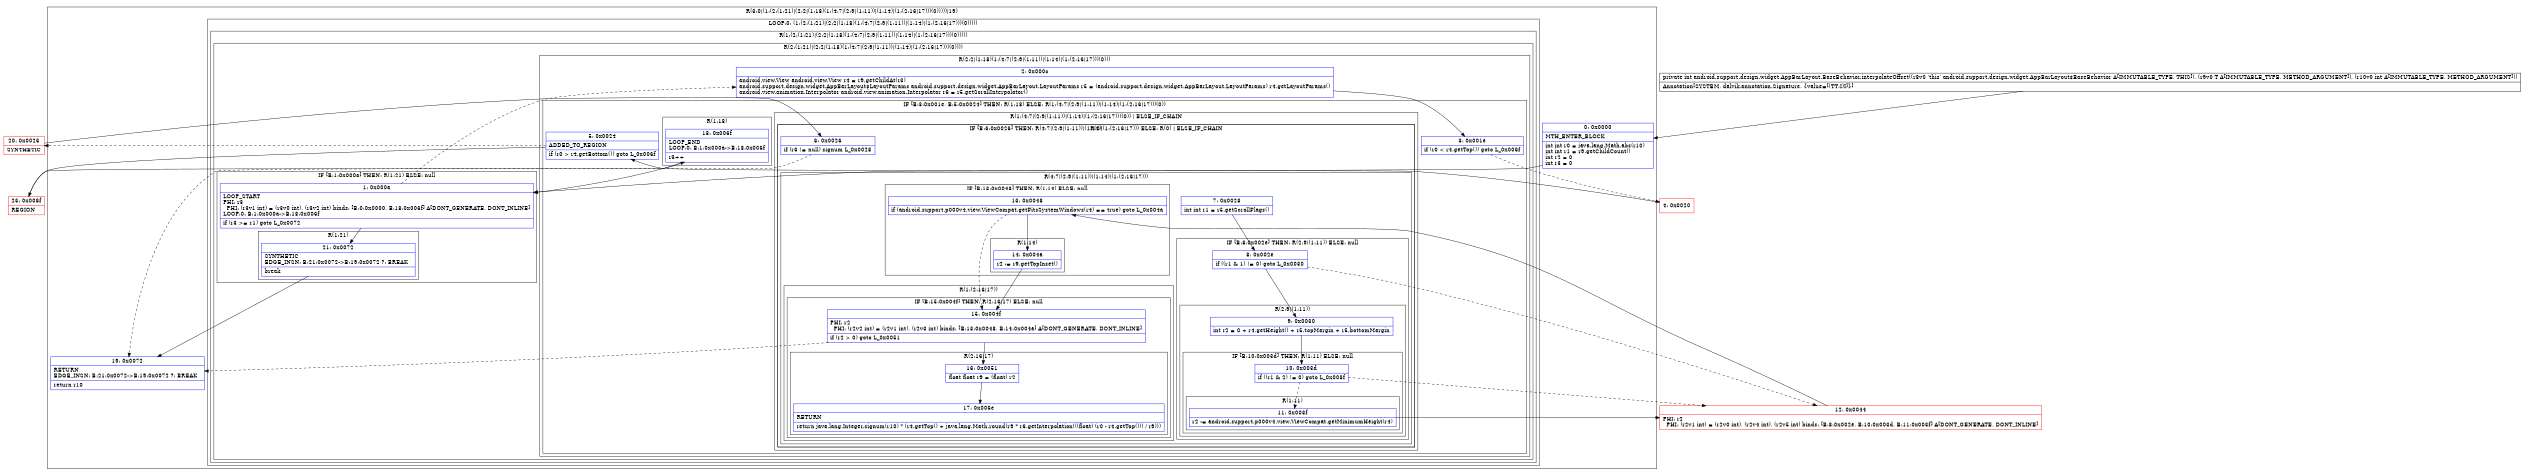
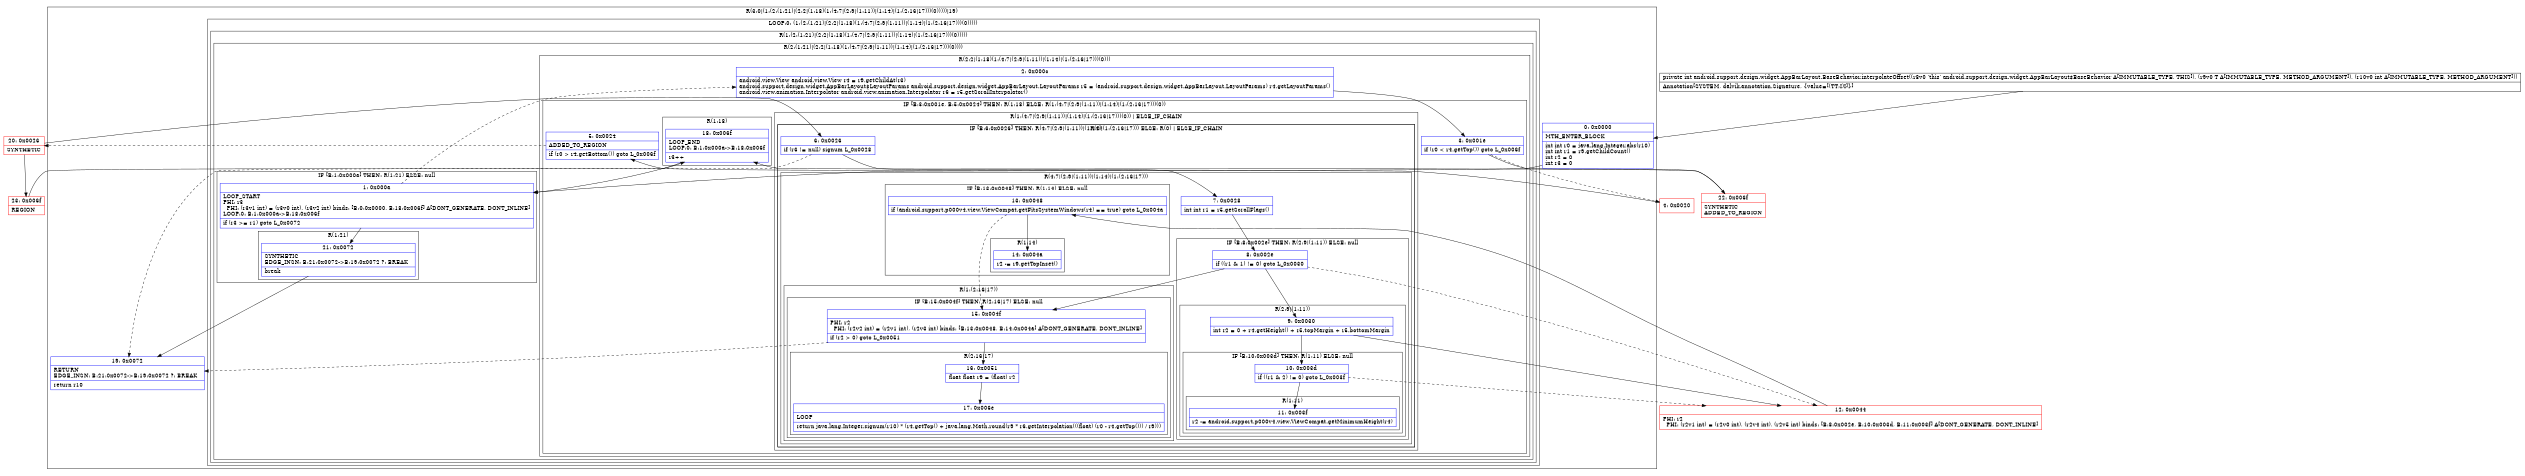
node "0: 0x0000": text "int int r0 = java.lang.Math.abs(r10)" -> "int int r0 = java.lang.Integer.abs(r10)"
edge "5: 0x0024" -> "23: 0x006f": now "20: 0x0026" -> "23: 0x006f"
edge "6: 0x0026" -> "7: 0x0028": added
node "22: 0x006f": added
edge "14: 0x004a" -> "15: 0x004f": now "8: 0x002e" -> "15: 0x004f"
edge "10: 0x003d" -> "11: 0x003f": style dashed -> solid
node "17: 0x006e": text "RETURN" -> "LOOP"
edge "11: 0x003f" -> "12: 0x0044": now "9: 0x0030" -> "12: 0x0044"
